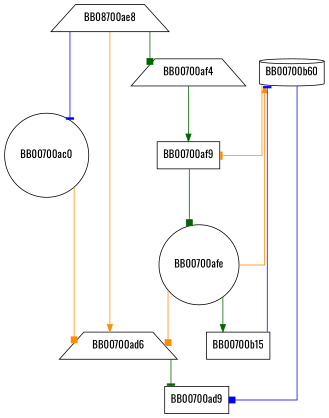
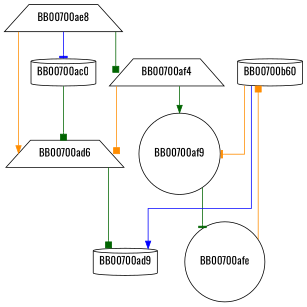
node "BB08700ae8": label "BB08700ae8" -> "BB00700ae8"
node "BB00700ac0": shape circle -> cylinder
node "BB00700af9": shape box -> circle
edge "BB00700afe" -> "BB00700b60": arrowhead normal -> box
edge "BB00700af9" -> "BB00700afe": arrowhead box -> tee
edge "BB00700ac0" -> "BB00700ad6": color darkorange -> darkgreen
edge "BB00700b60" -> "BB00700ad9": arrowhead box -> normal
edge "BB00700afe" -> "BB00700ad6": now "BB00700af4" -> "BB00700ad6"
node "BB00700b15": removed
edge "BB00700ad6" -> "BB00700ad9": arrowhead tee -> box
node "BB00700ad9": shape box -> cylinder
